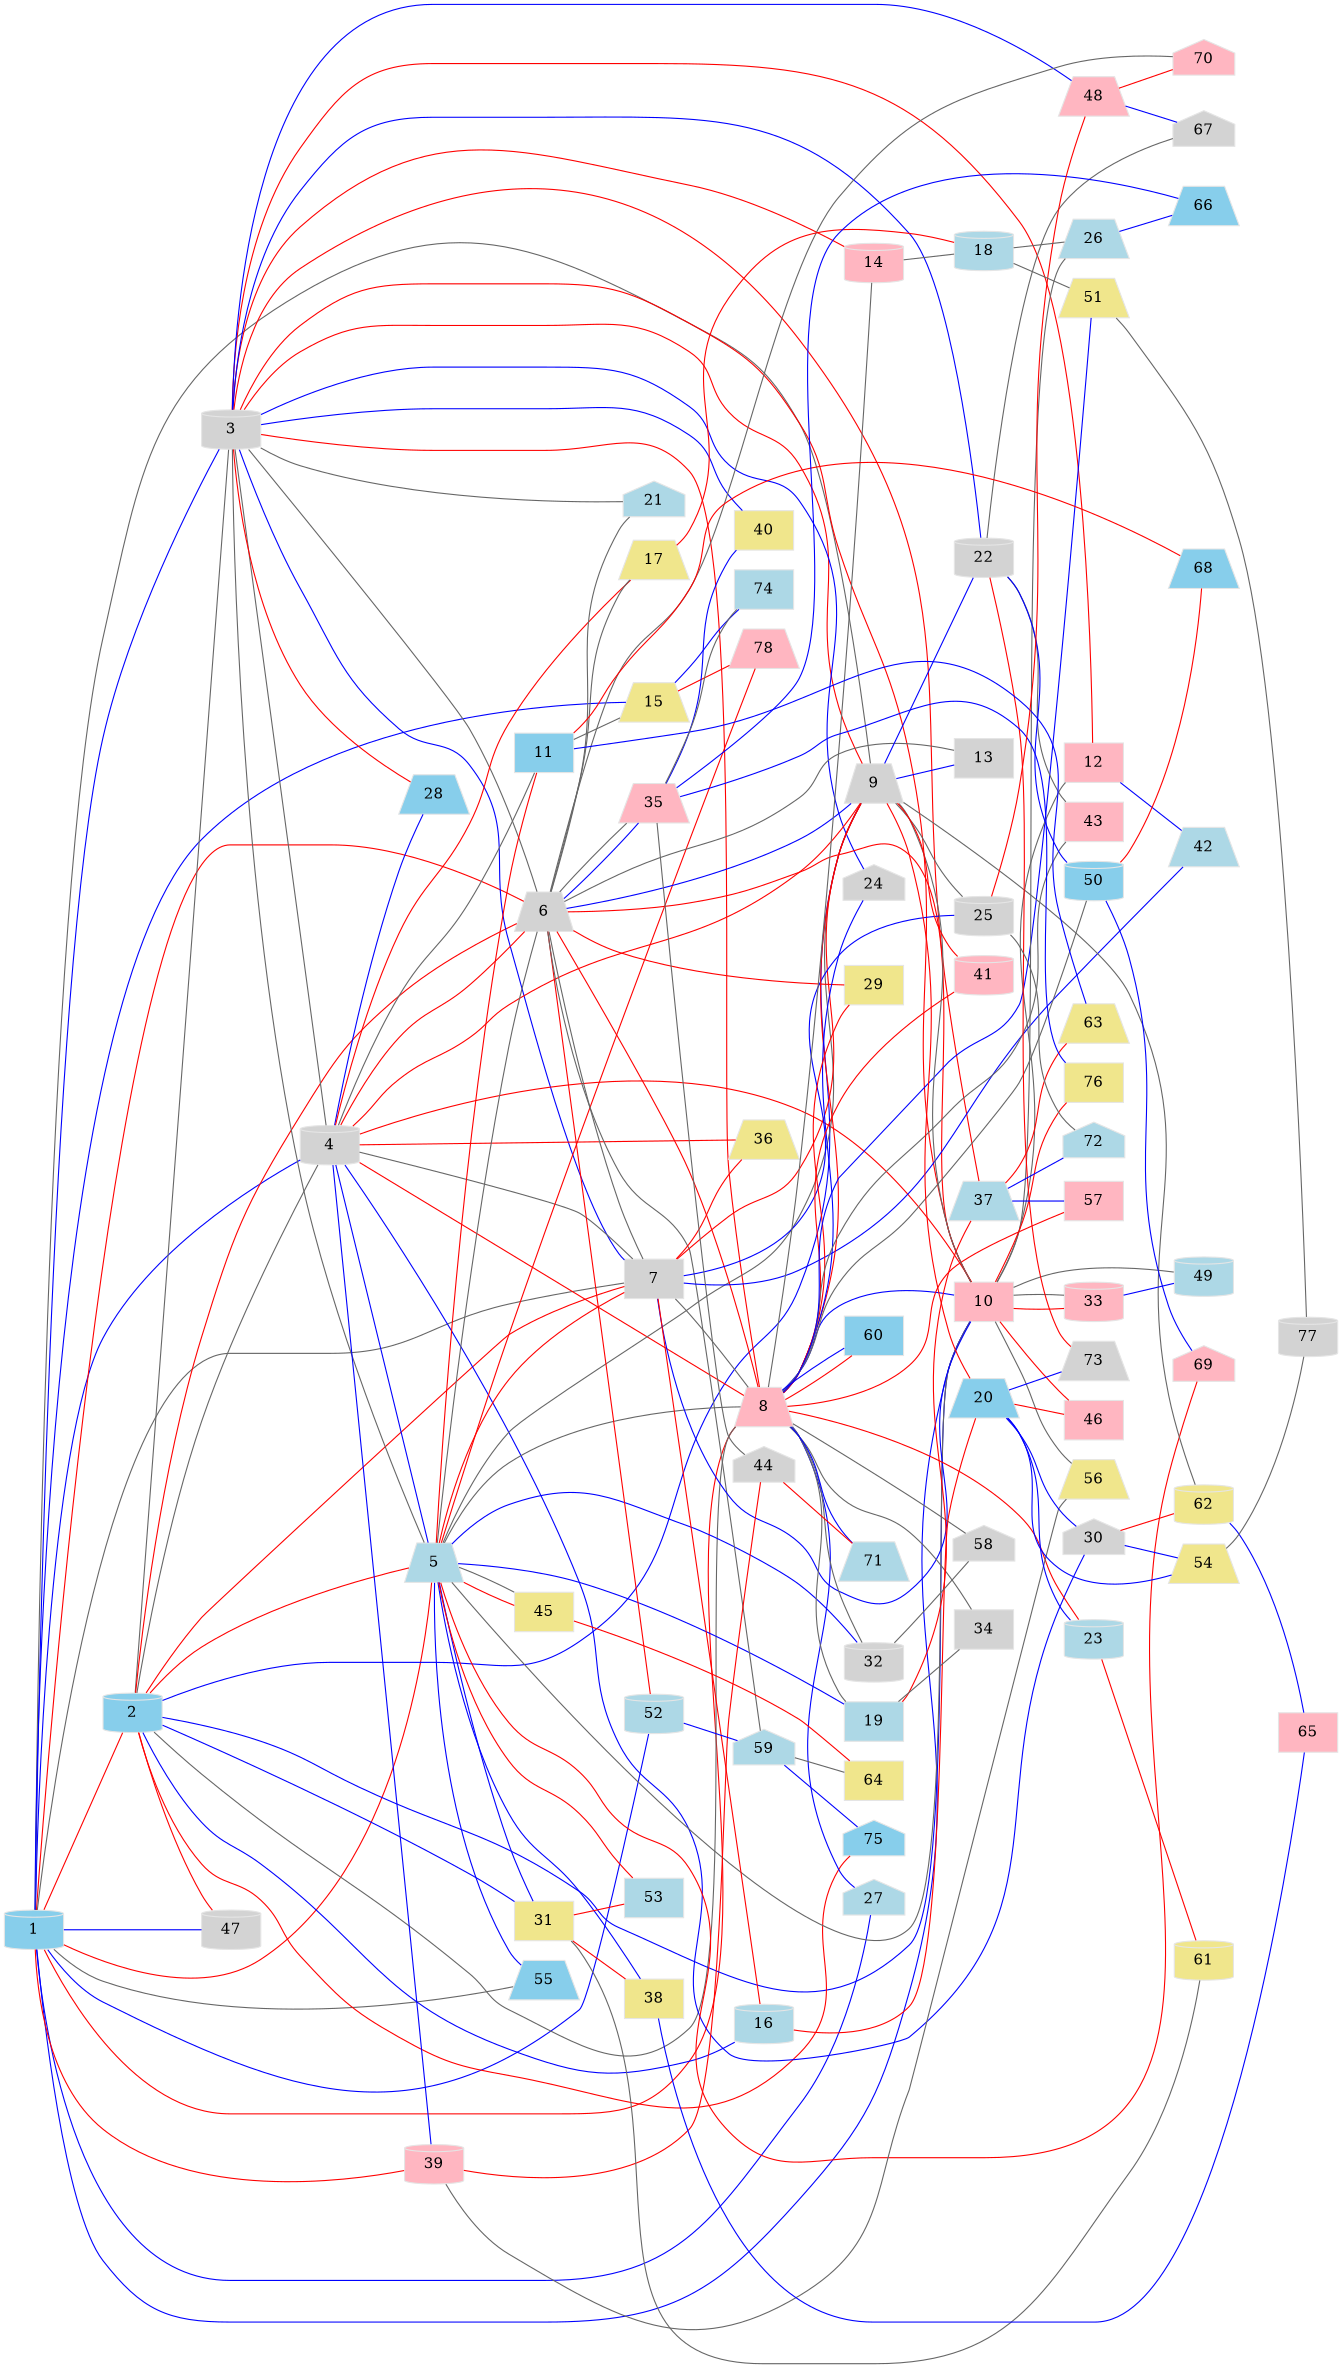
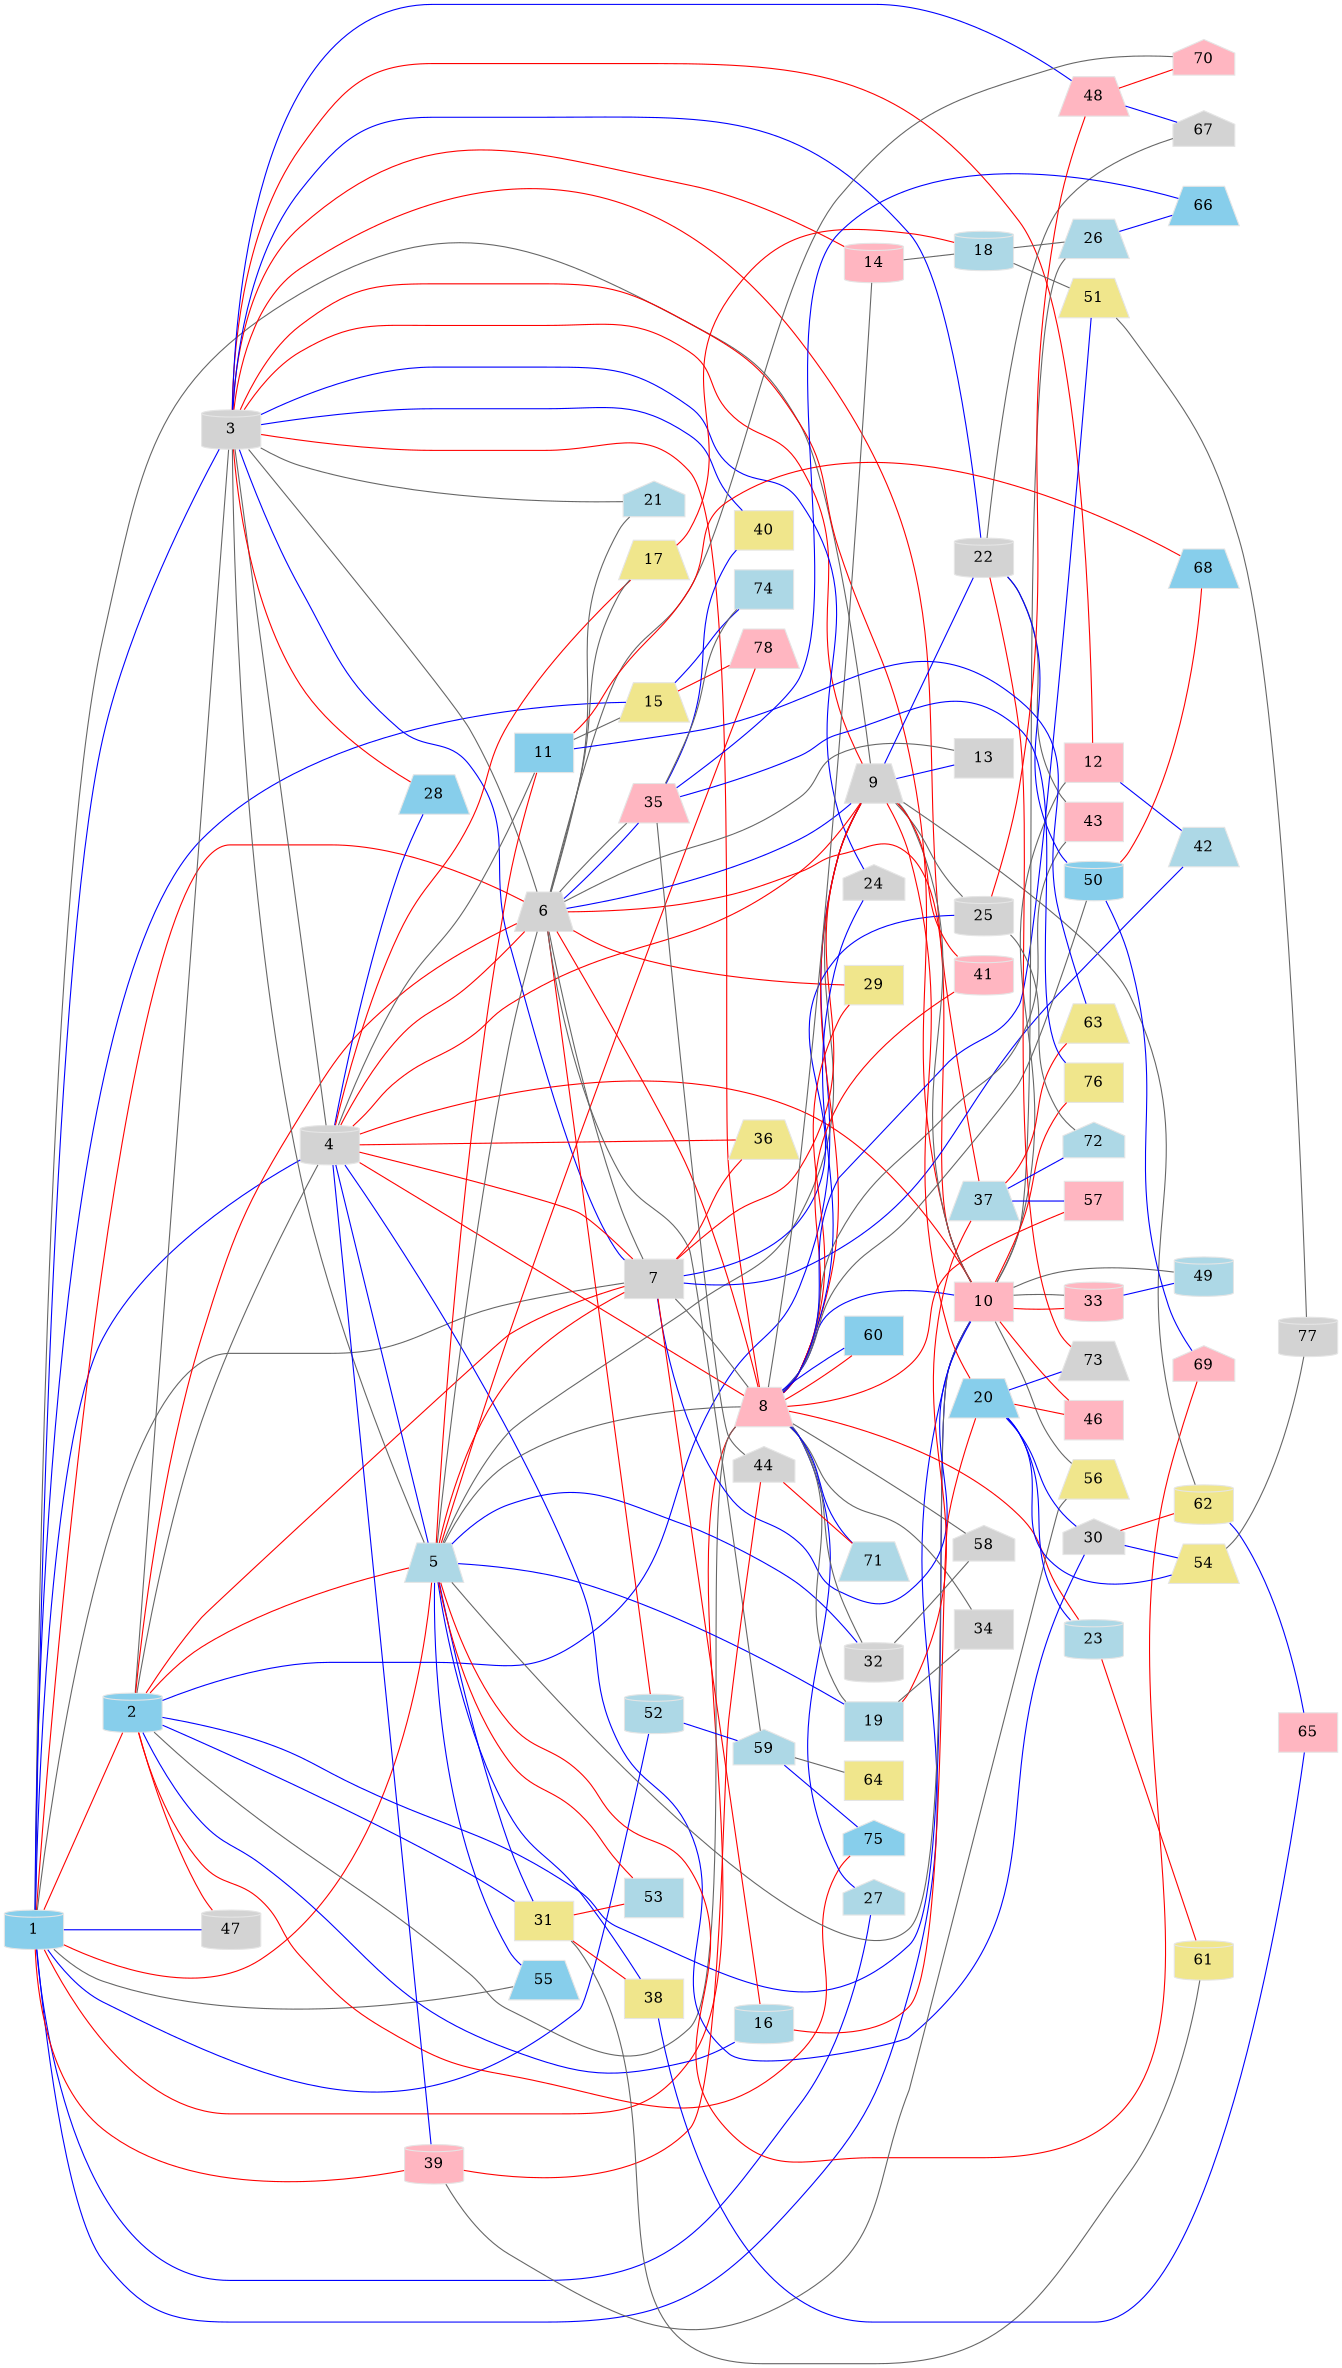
edge "4" -- "7": color gray40 -> red
node "45": removed
